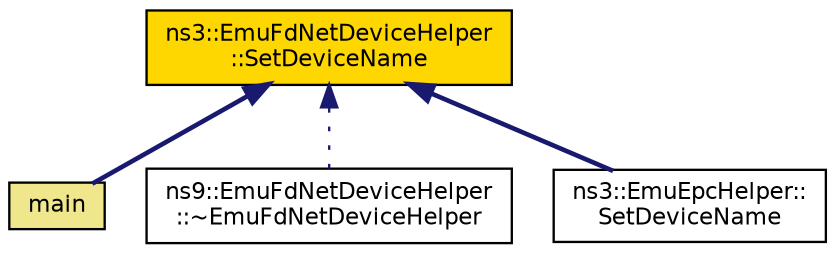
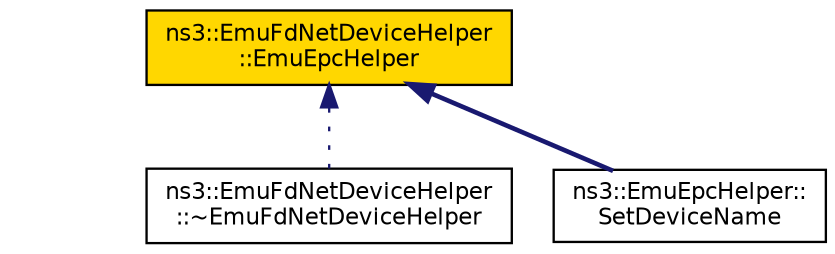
node "ns3::EmuFdNetDeviceHelper ::SetDeviceName": label "ns3::EmuFdNetDeviceHelper ::SetDeviceName" -> "ns3::EmuFdNetDeviceHelper ::EmuEpcHelper"
node "main": removed
node "ns9::EmuFdNetDeviceHelper ::~EmuFdNetDeviceHelper": label "ns9::EmuFdNetDeviceHelper ::~EmuFdNetDeviceHelper" -> "ns3::EmuFdNetDeviceHelper ::~EmuFdNetDeviceHelper"
